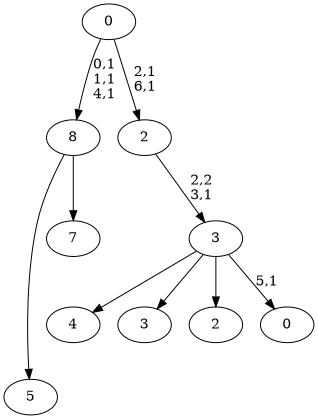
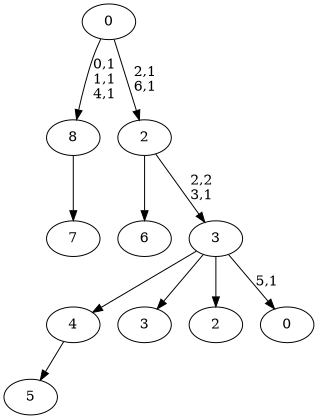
node "6": added
edge "8" -> "5": now "4" -> "5"
